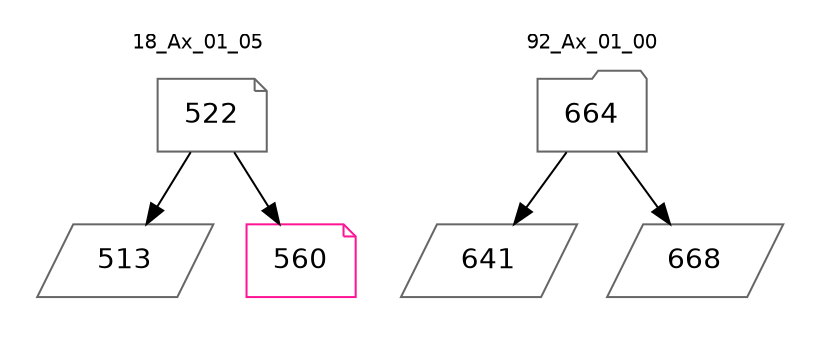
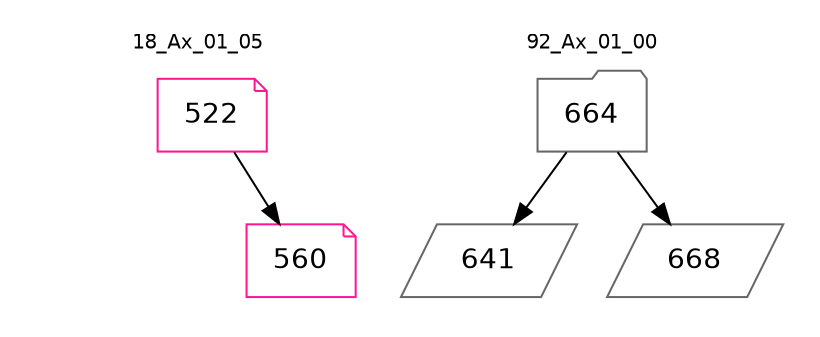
node "522": color gray40 -> deeppink
node "513": removed
